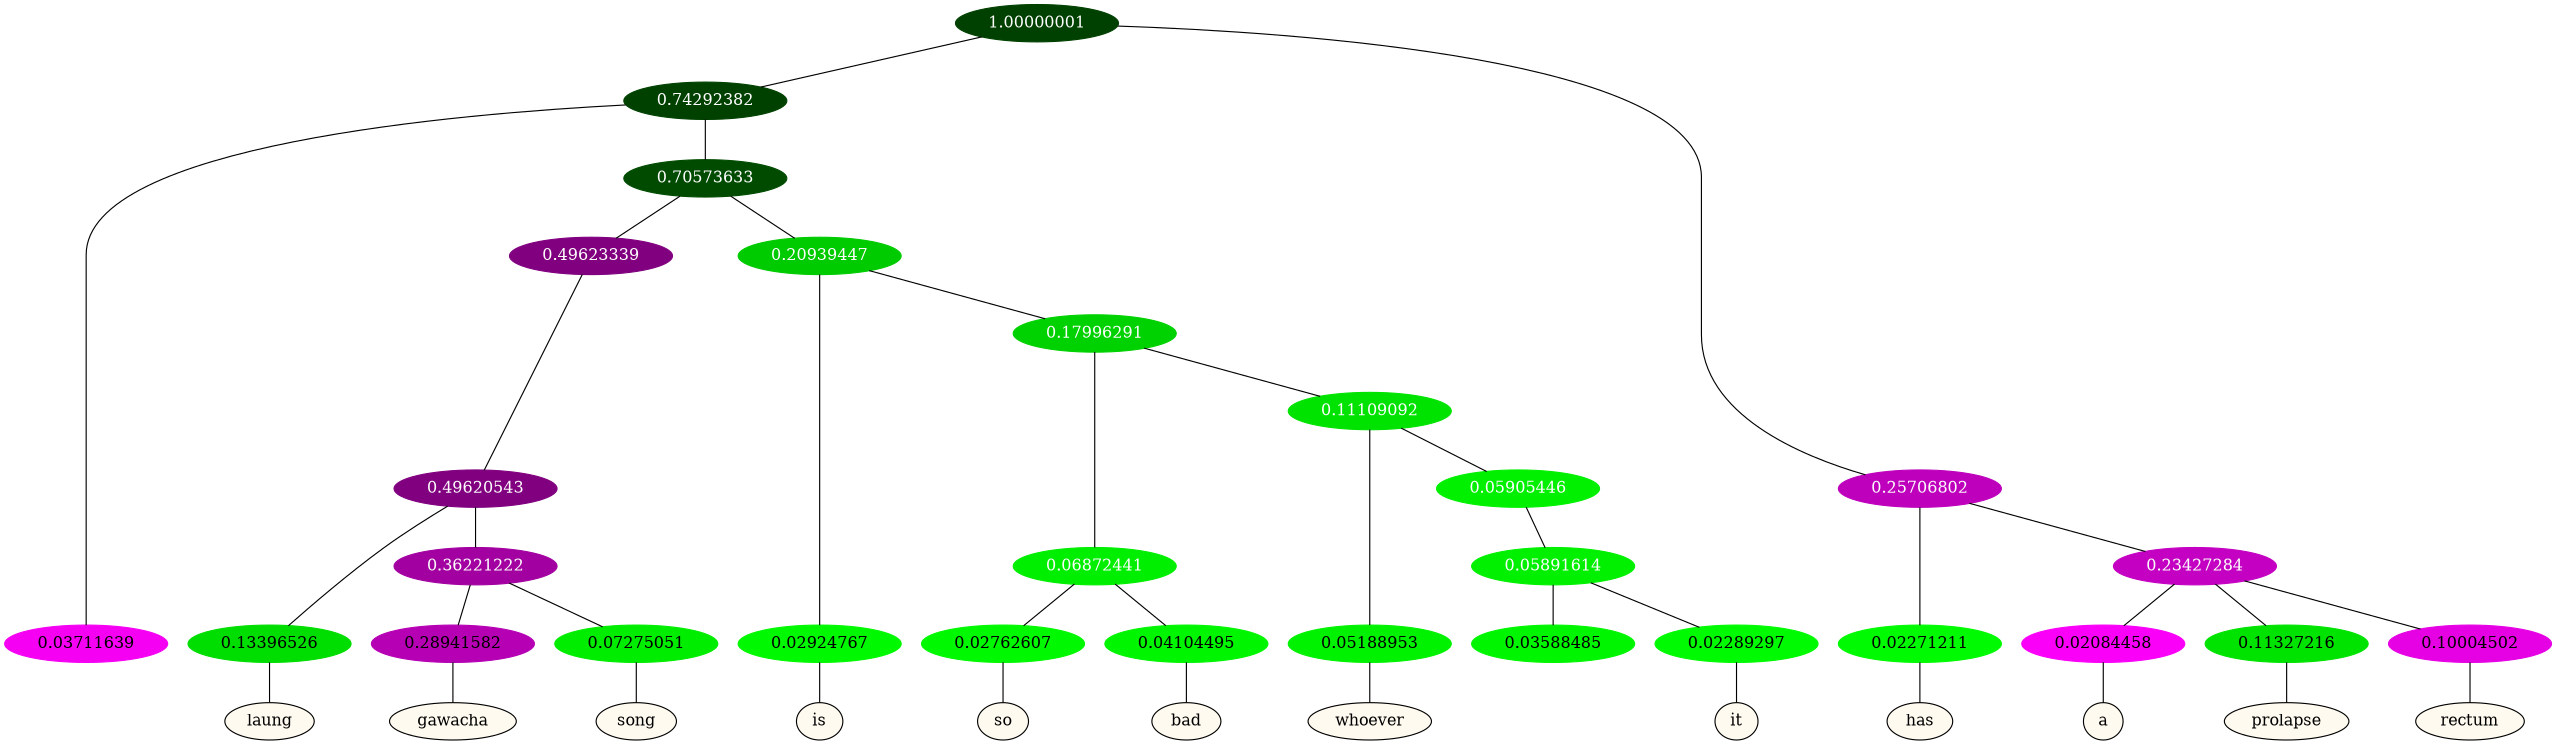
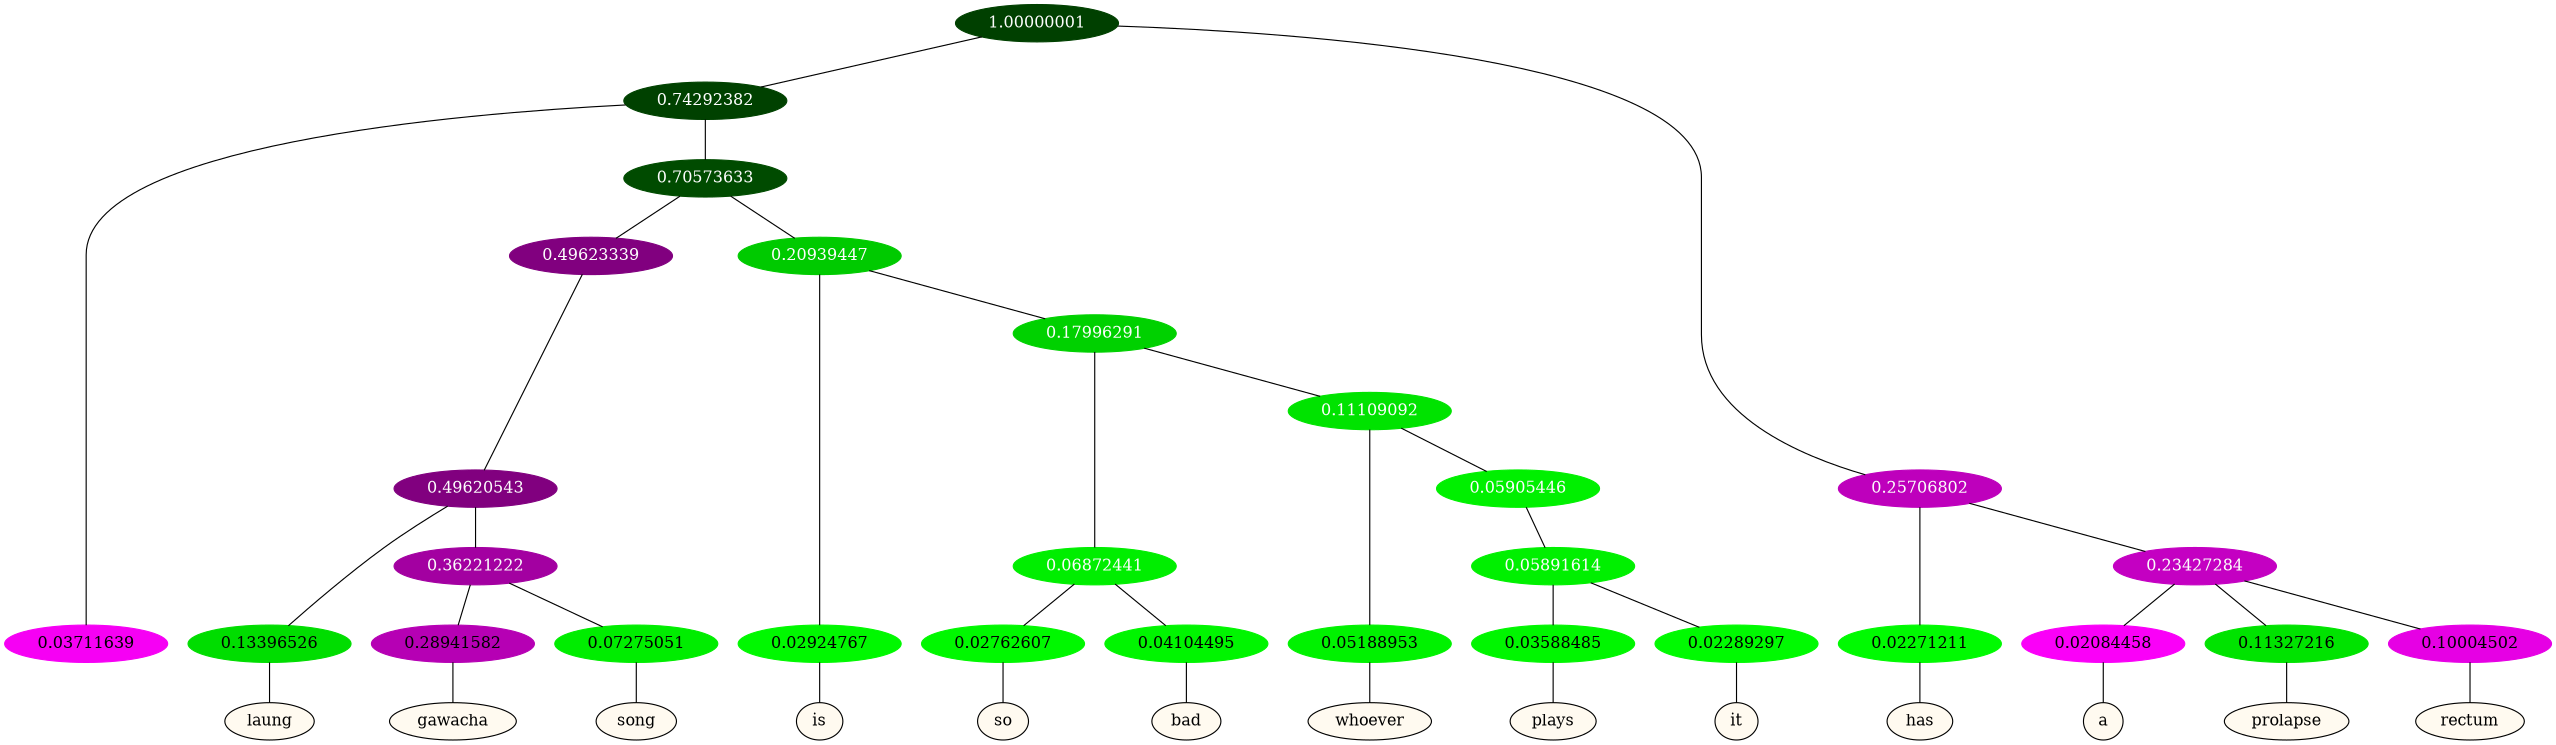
node "plays": added
